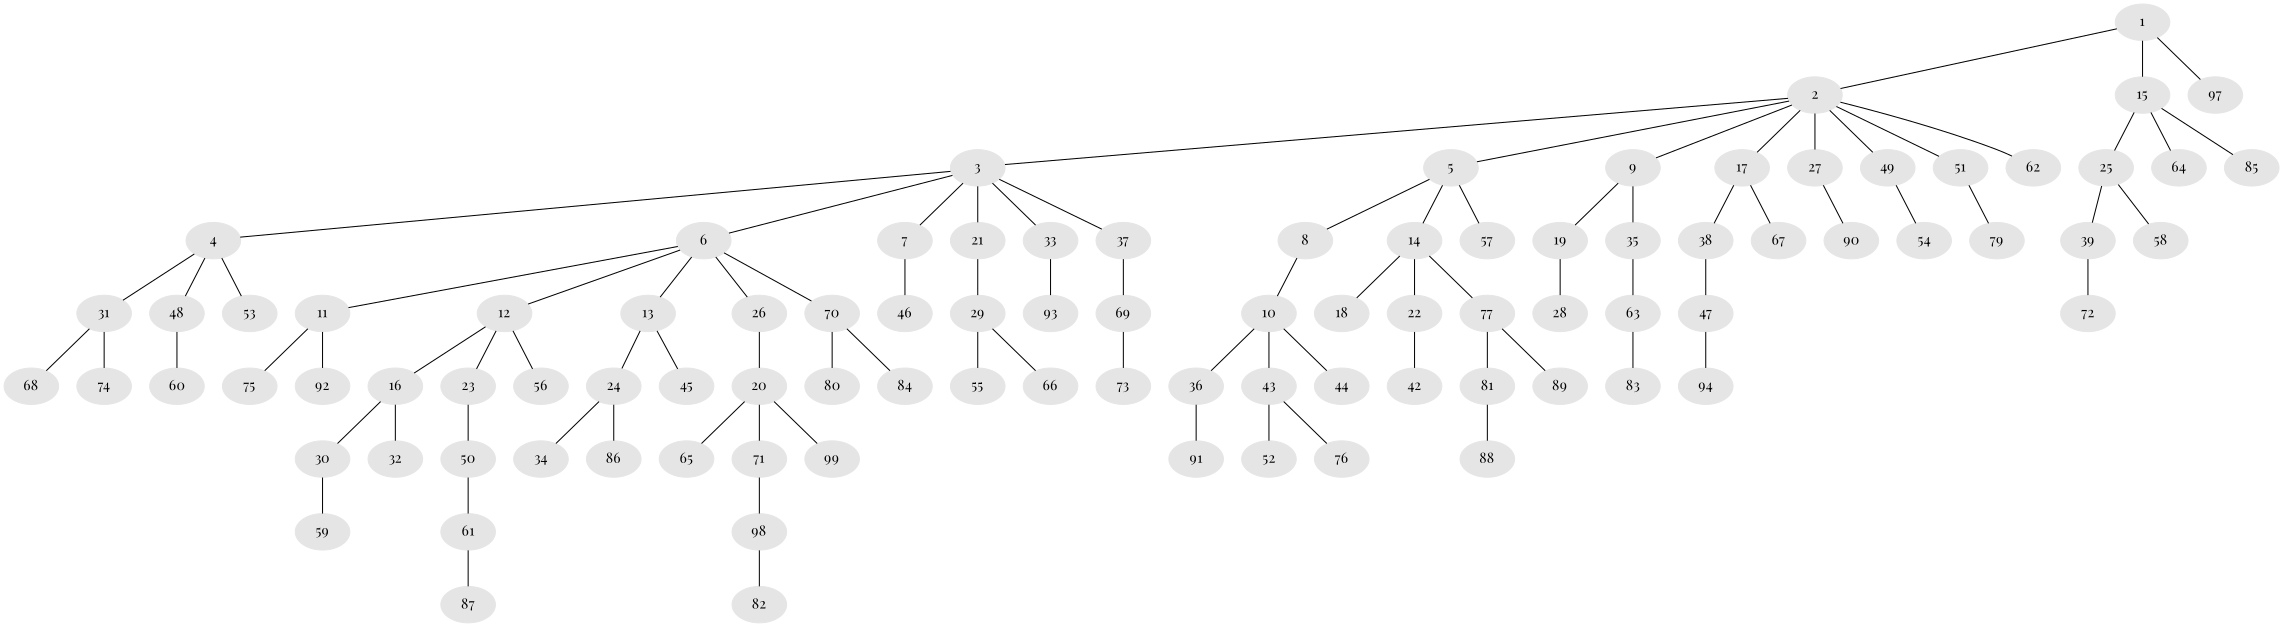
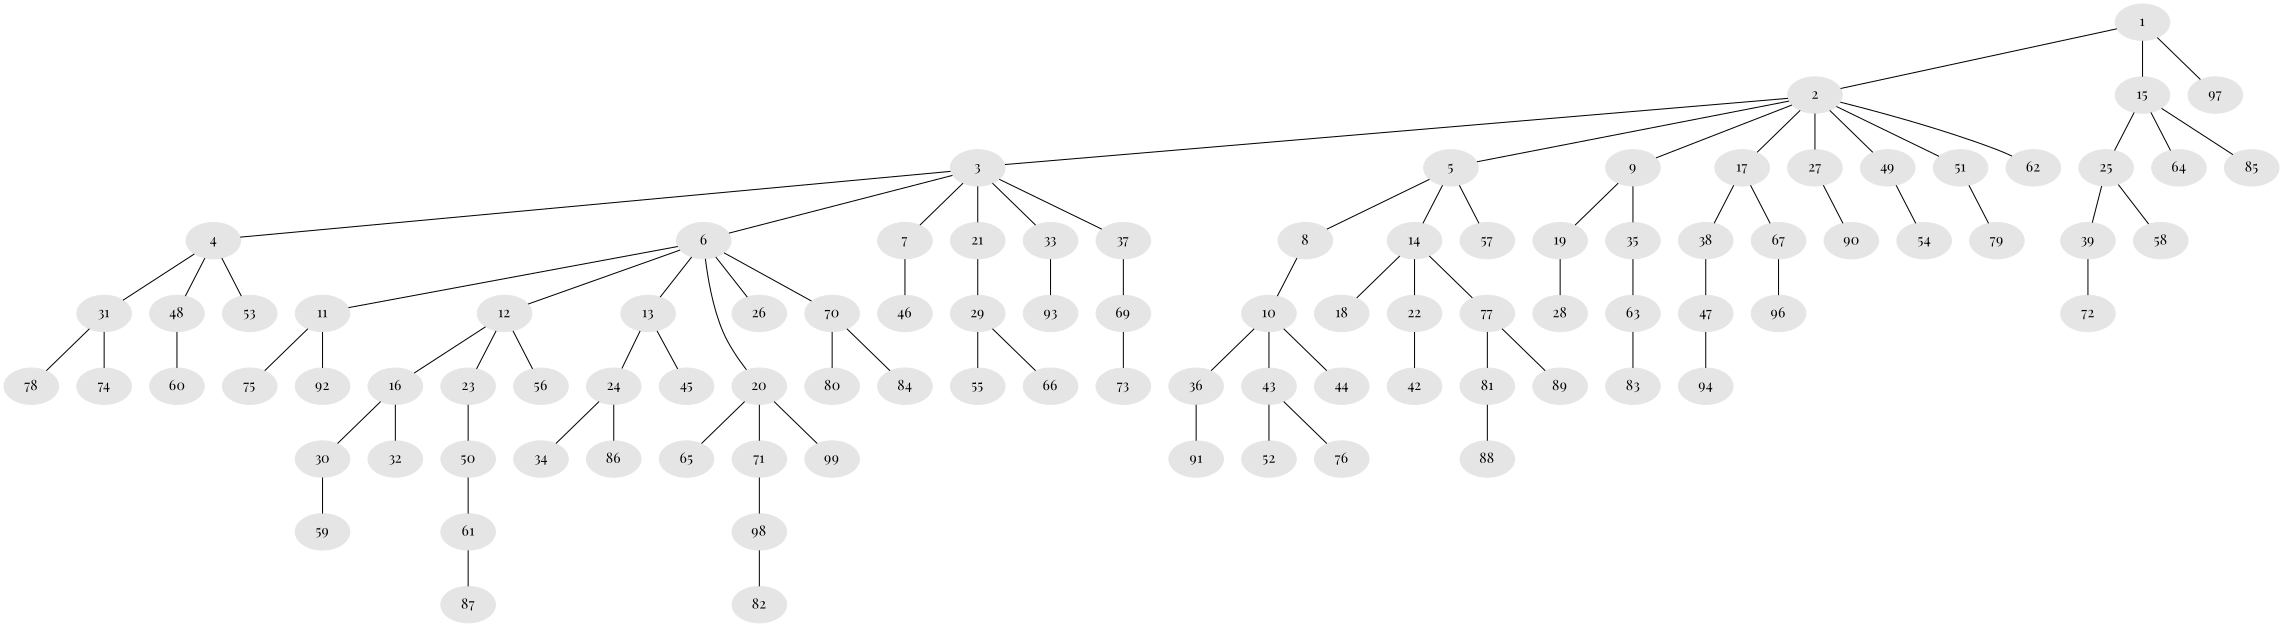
node "96": added
edge "26" -- "20": now "6" -- "20"
node "68": label "68" -> "78"
